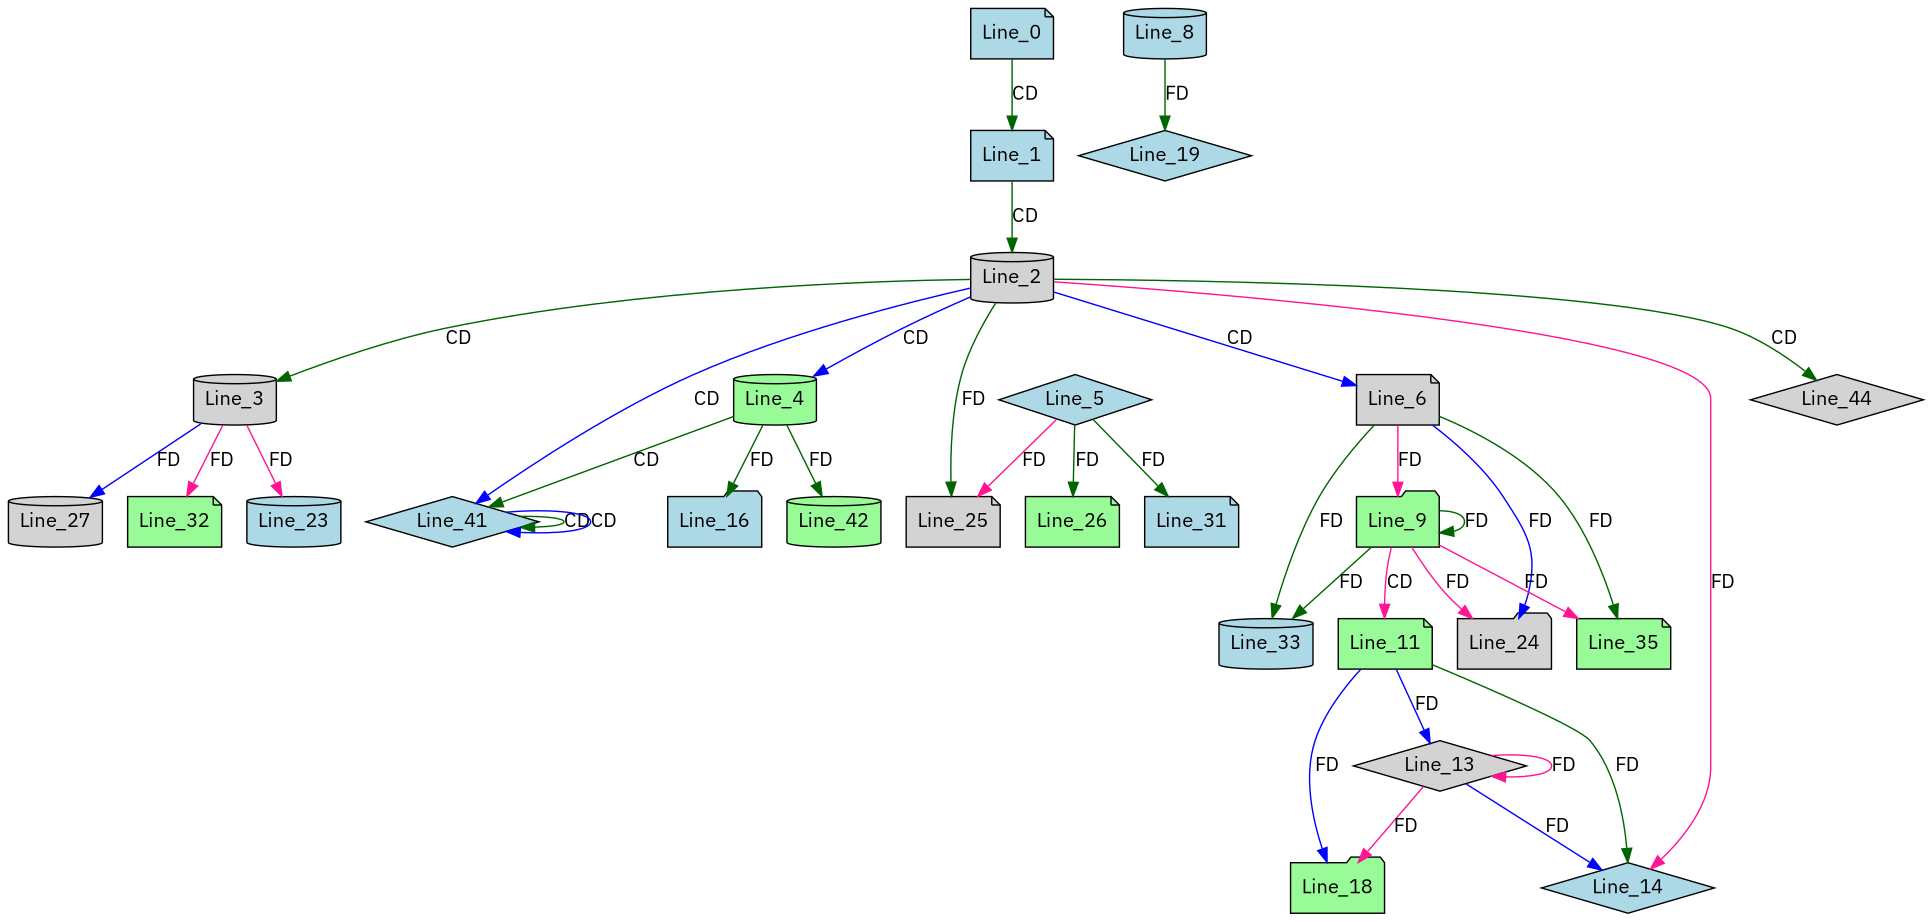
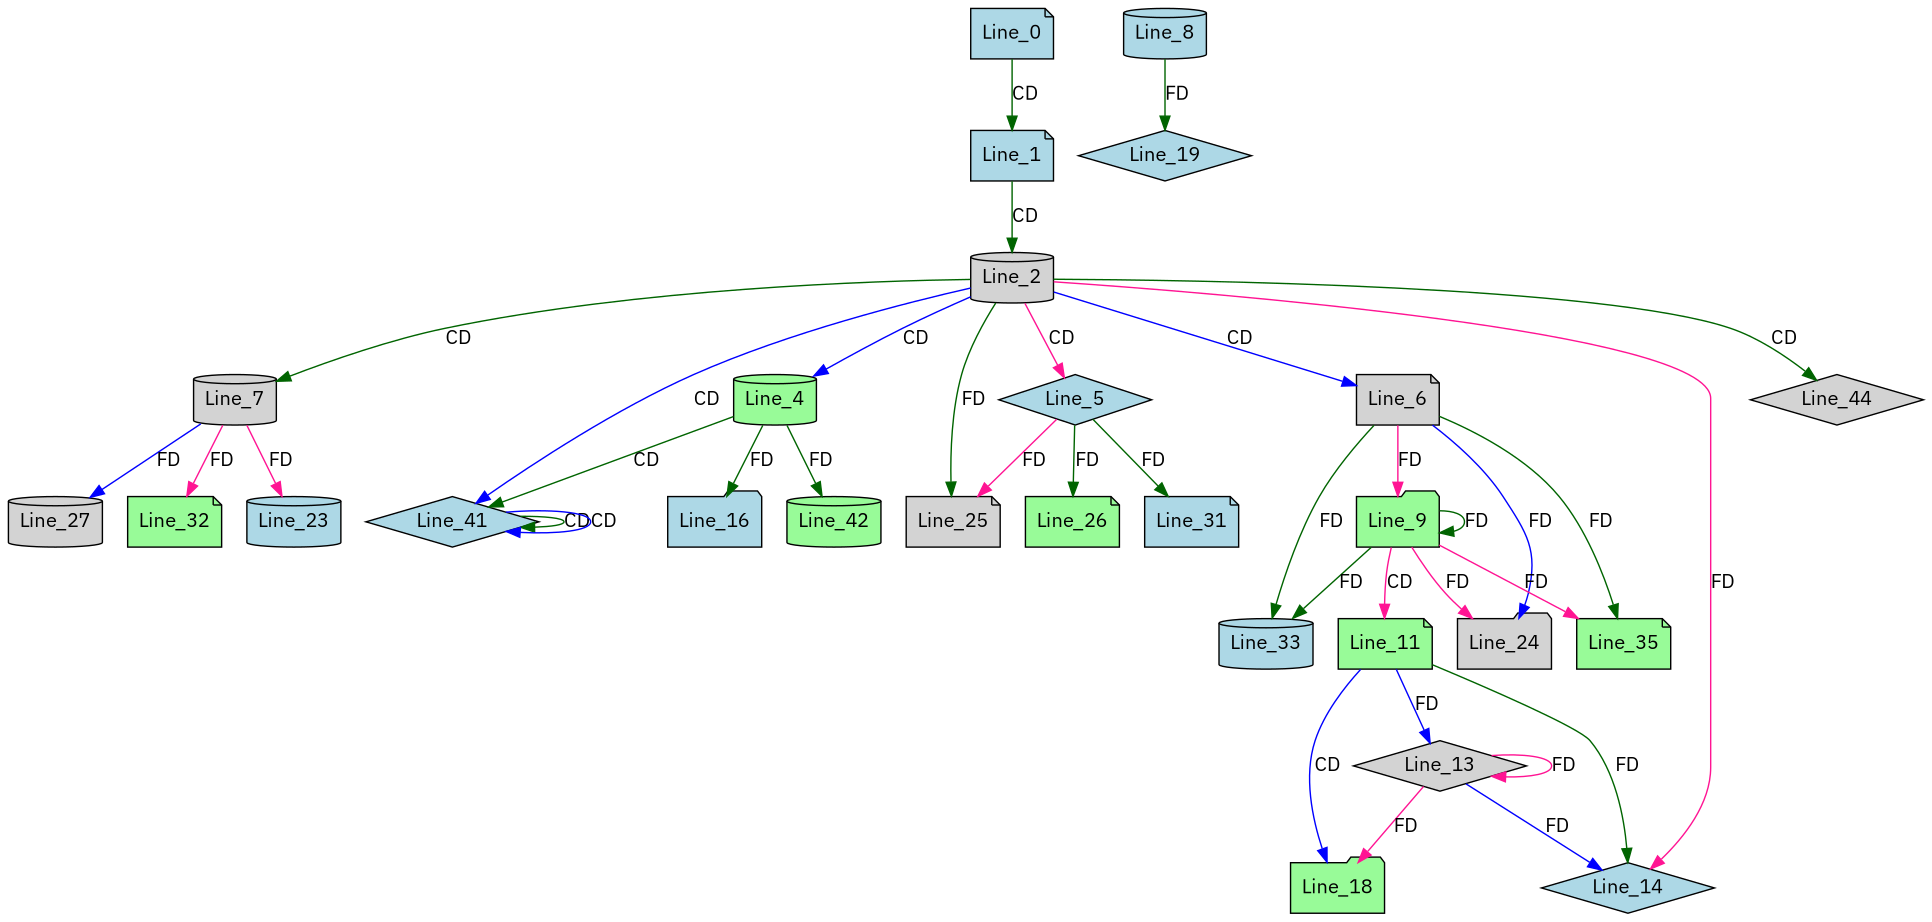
edge "Line_2" -> "Line_5": added, label "CD"
node "Line_3": label "Line_3" -> "Line_7"
edge "Line_11" -> "Line_18": label "FD" -> "CD"
